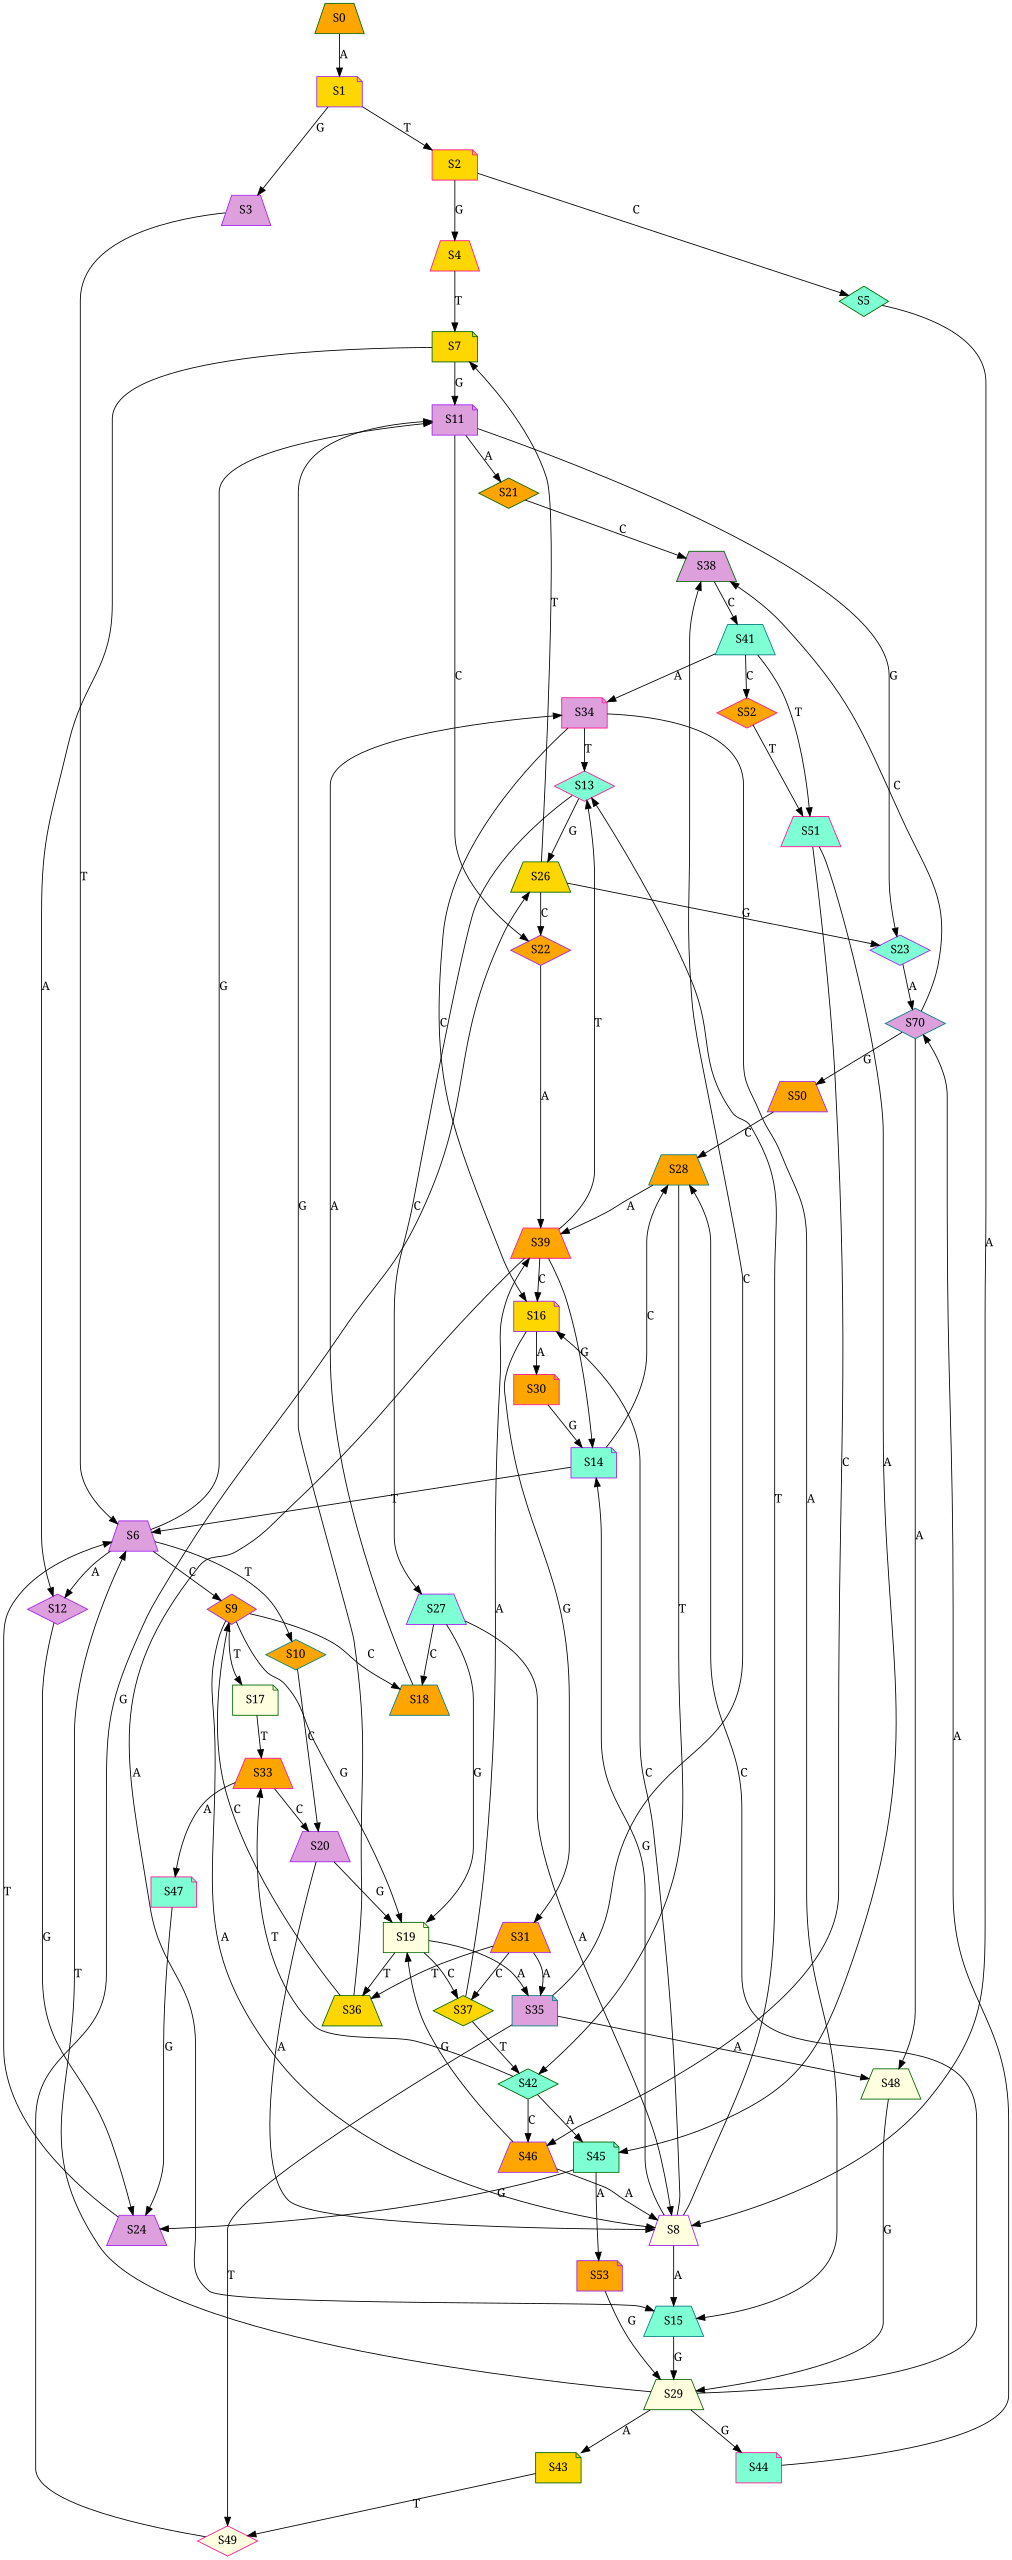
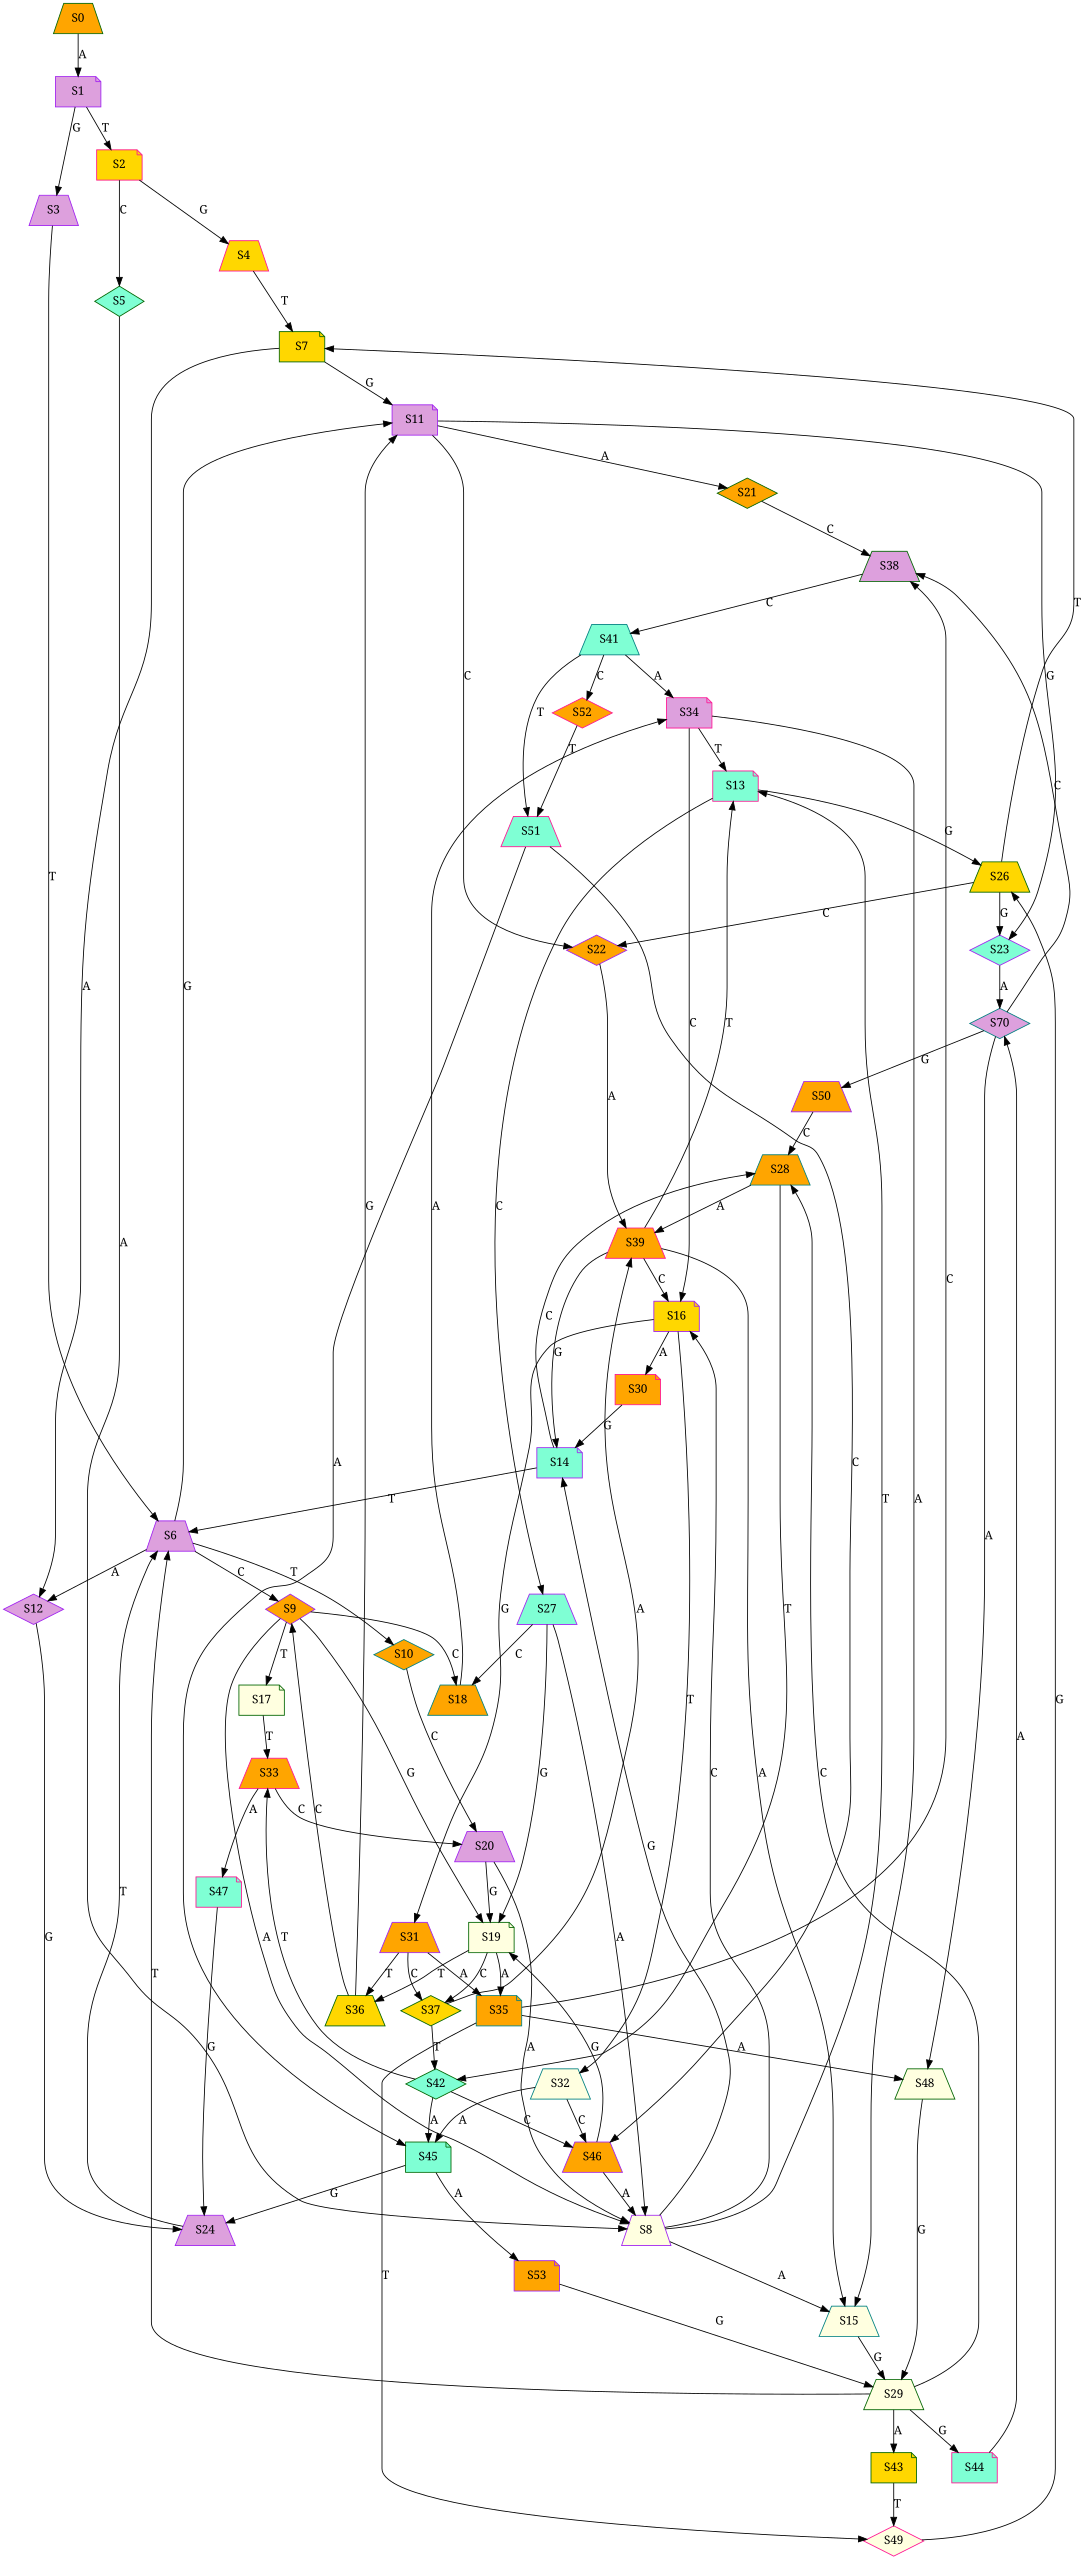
node "S1": fillcolor gold -> plum
node "S13": shape diamond -> note
node "S35": fillcolor plum -> orange
node "S32": added
node "S15": fillcolor aquamarine -> lightyellow
